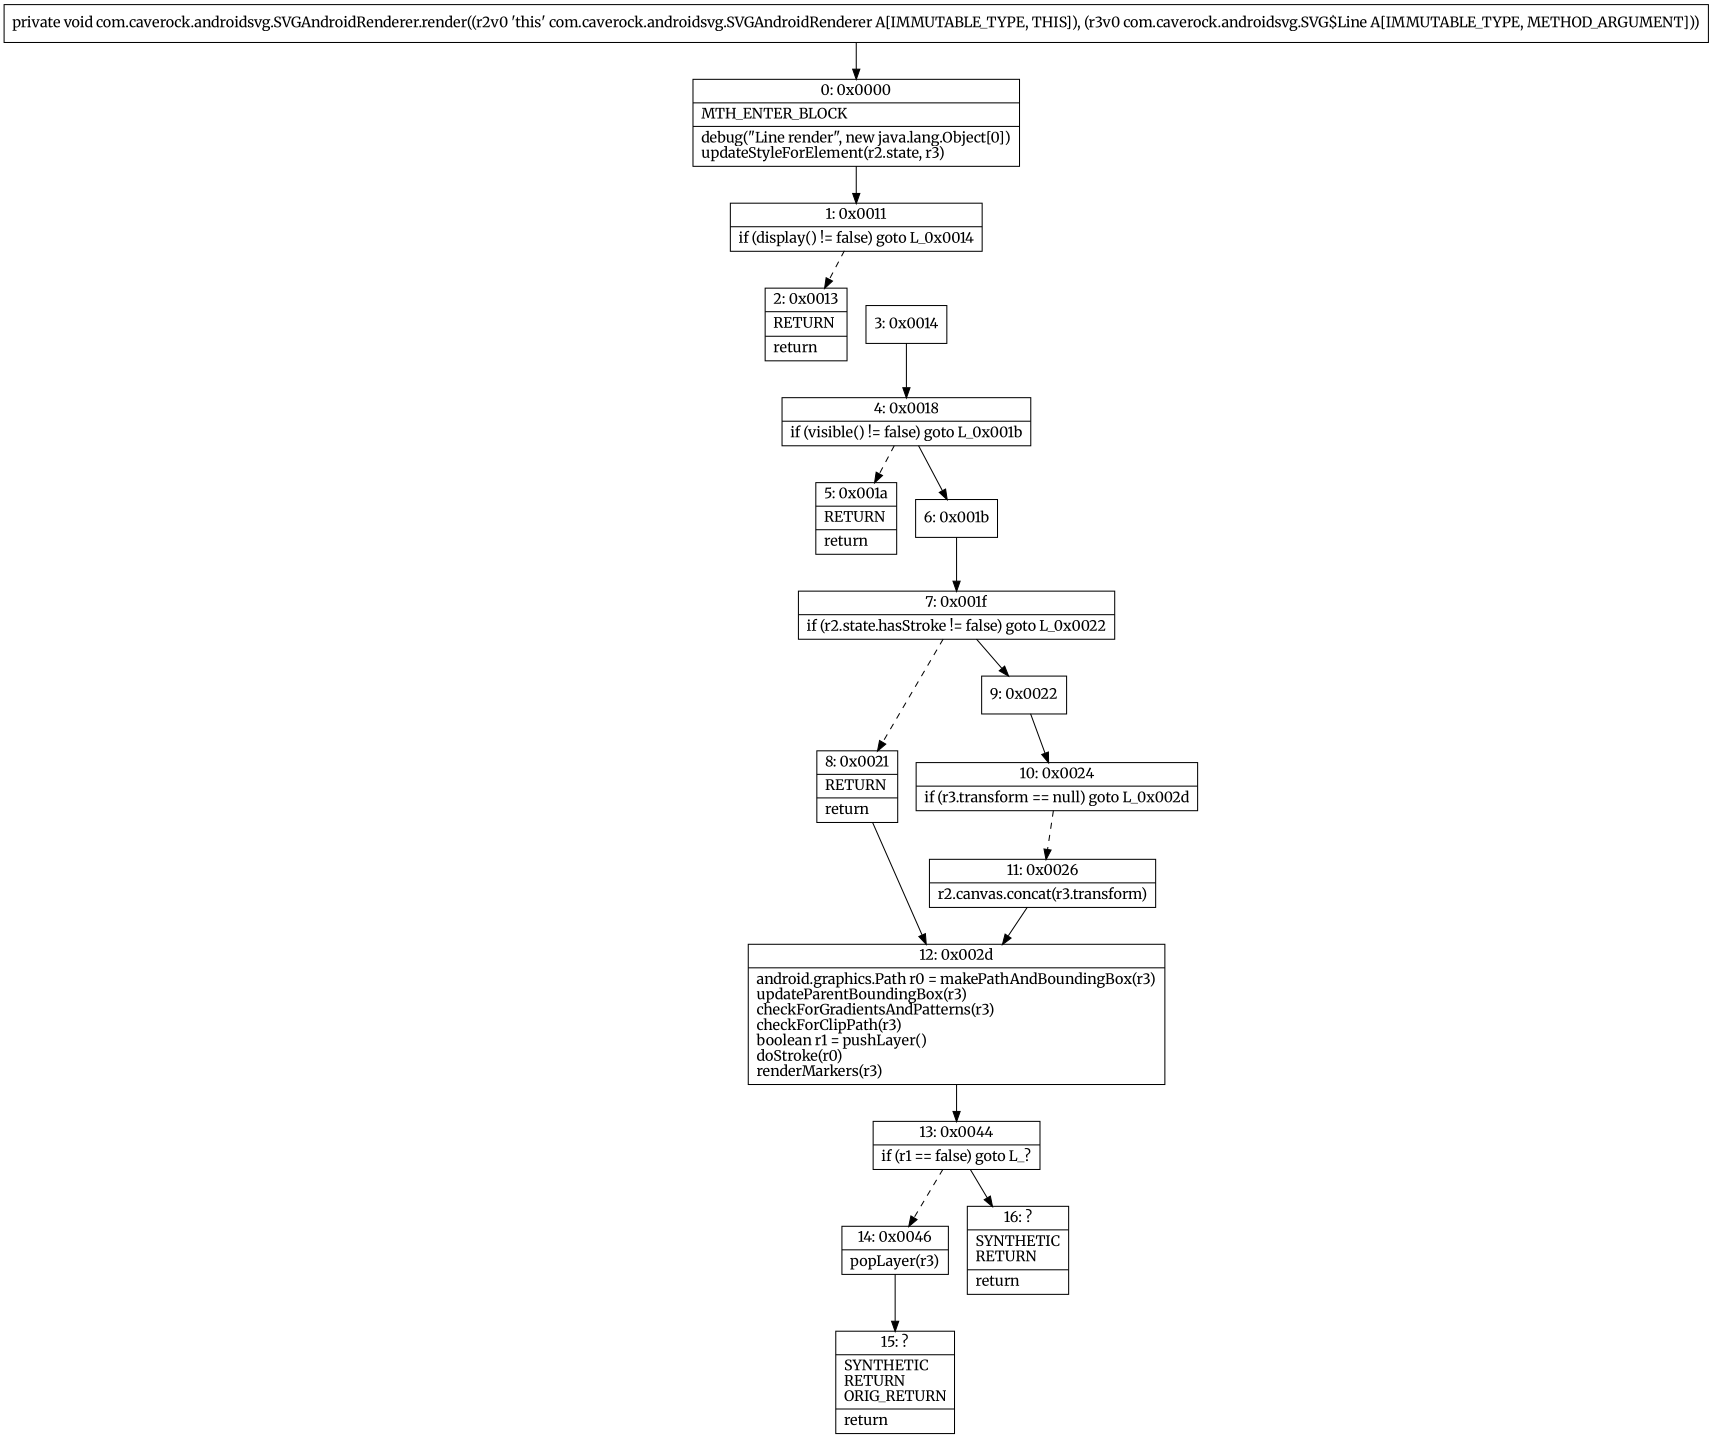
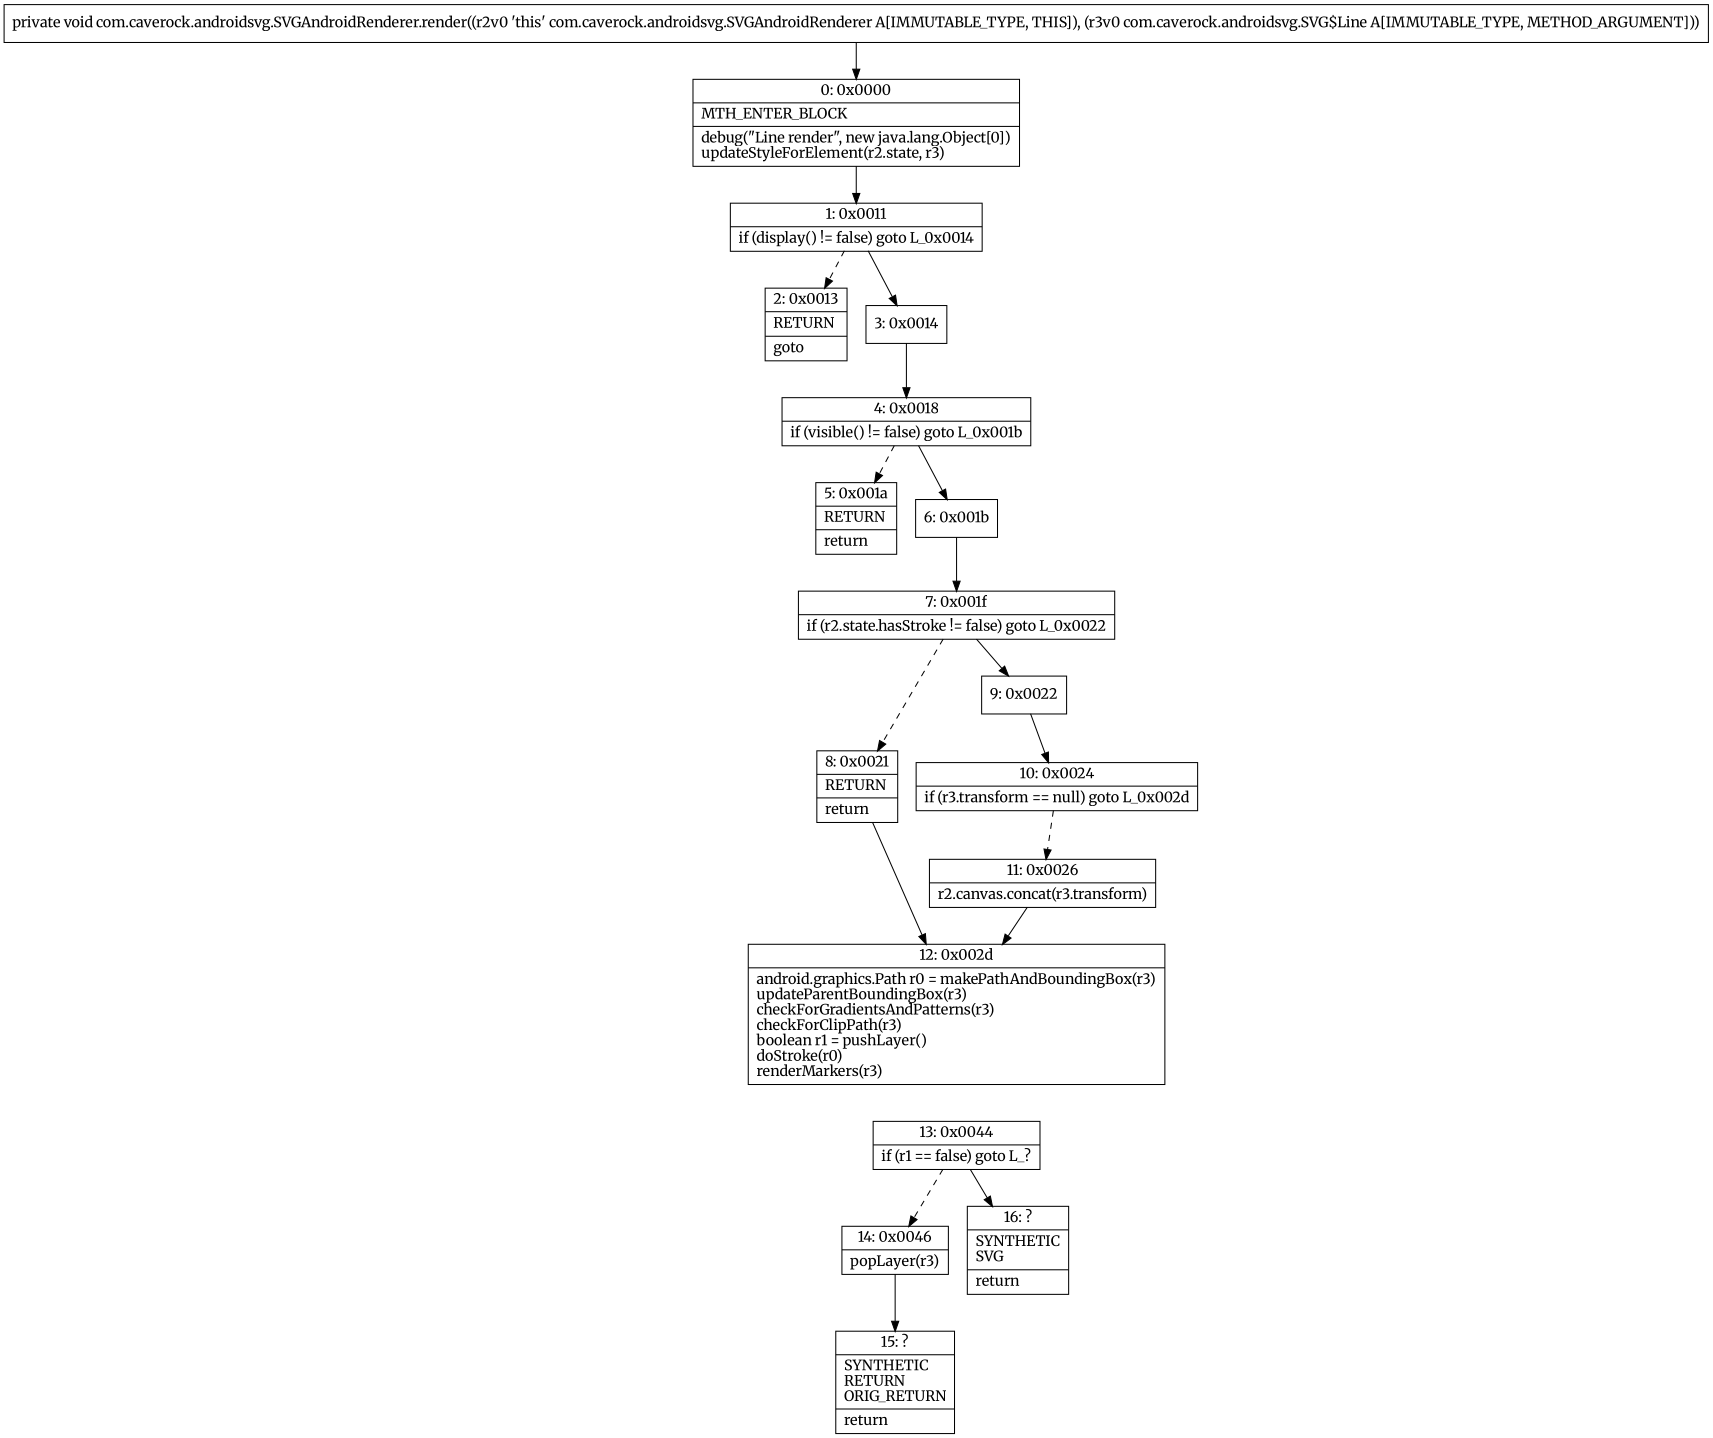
edge "1: 0x0011" -> "3: 0x0014": added
node "2: 0x0013": text "return" -> "goto"
edge "12: 0x002d" -> "13: 0x0044": removed
node "16: ?": text "RETURN" -> "SVG"
